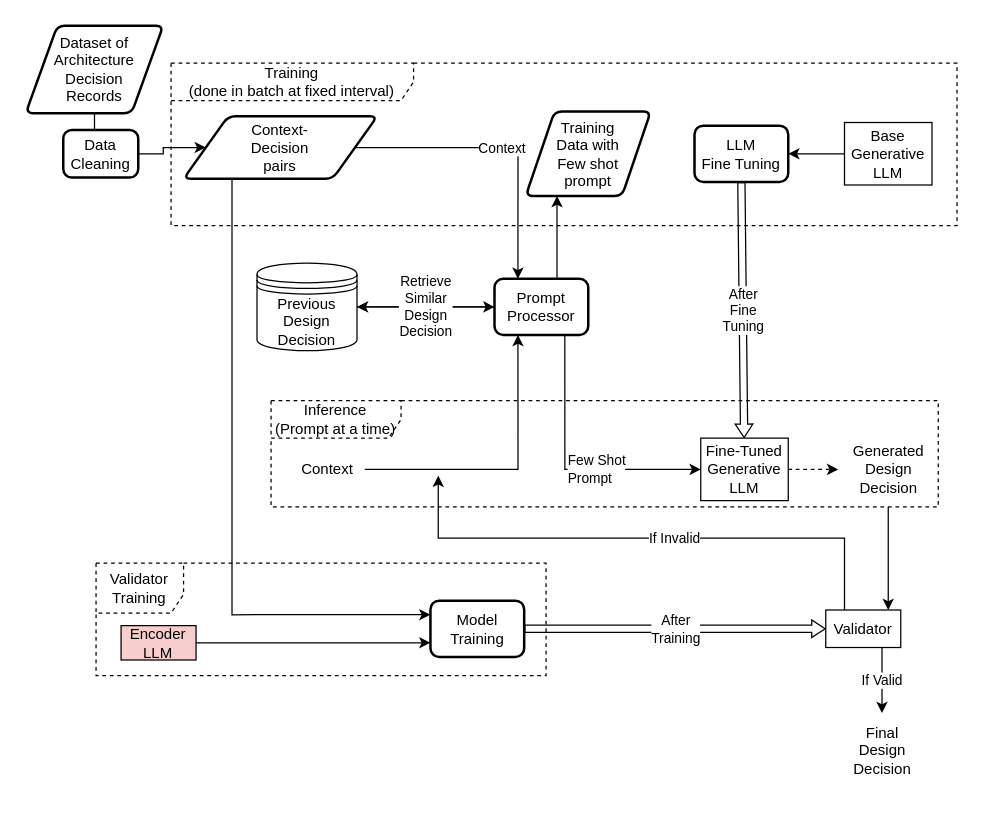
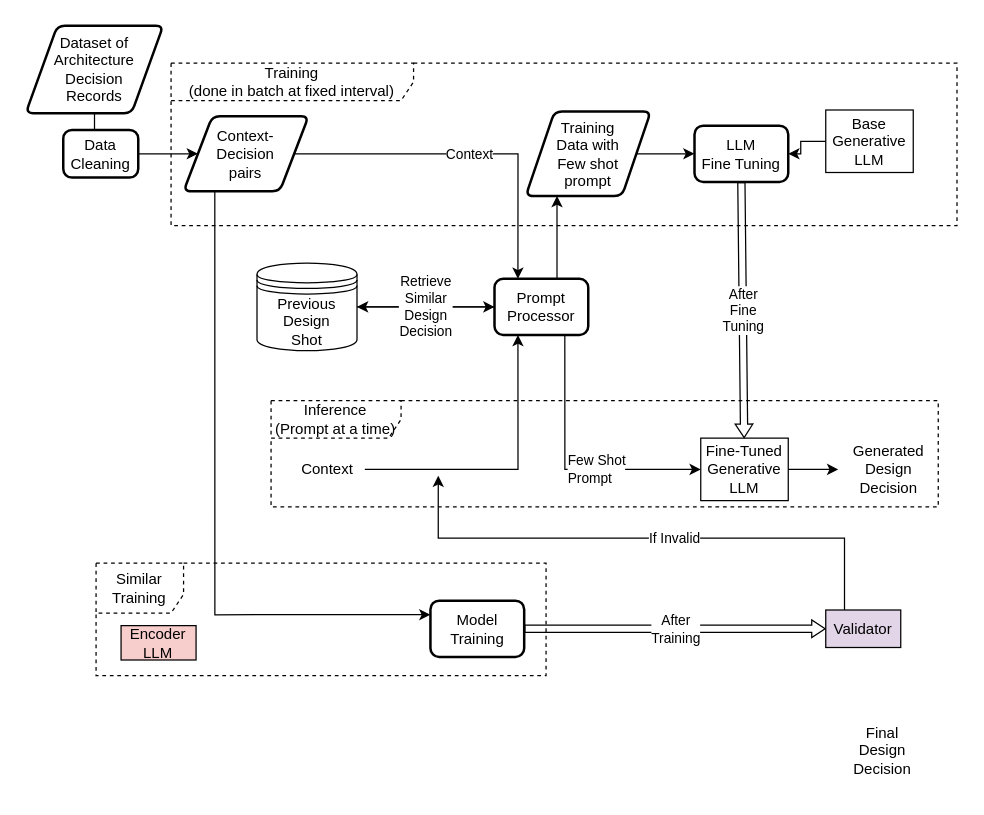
node "Context- Decision pairs": size 194x63 -> 125x75
edge "Training Data with Few shot prompt" -> "LLM Fine Tuning": added
node "Base Generative LLM": moved (888, 154) -> (869, 141)
node "Previous Design Decision": label "Previous Design Decision" -> "Previous Design Shot"
edge "Fine-Tuned Generative LLM" -> "Generated Design Decision": style dashed -> solid
edge "Generated Design Decision" -> "Validator": removed
node "Validator Training": label "Validator Training" -> "Similar Training"
node "Validator": fillcolor #ffffff -> #e1d5e7
edge "Encoder LLM" -> "Model Training": removed
edge "Validator" -> "Final Design Decision": removed, label "If Valid"
